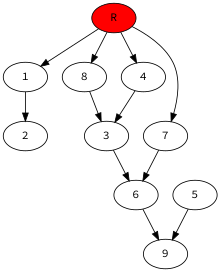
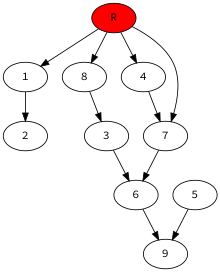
edge "4" -> "3": now "4" -> "7"
